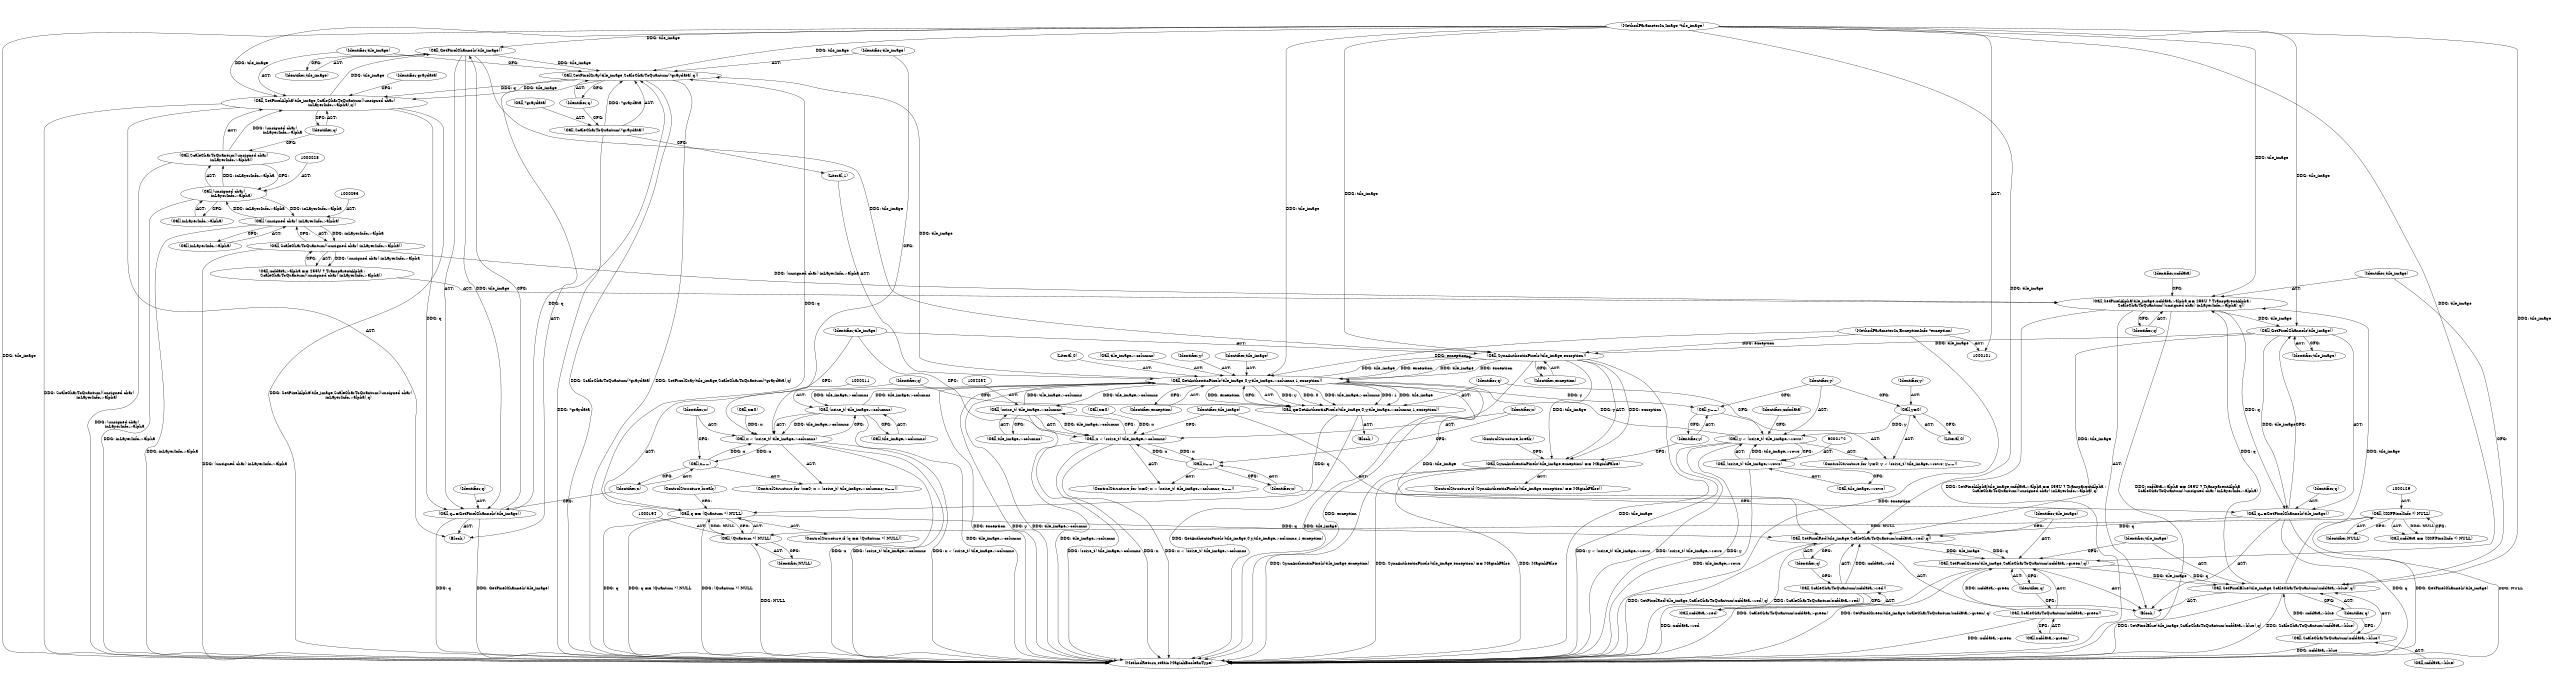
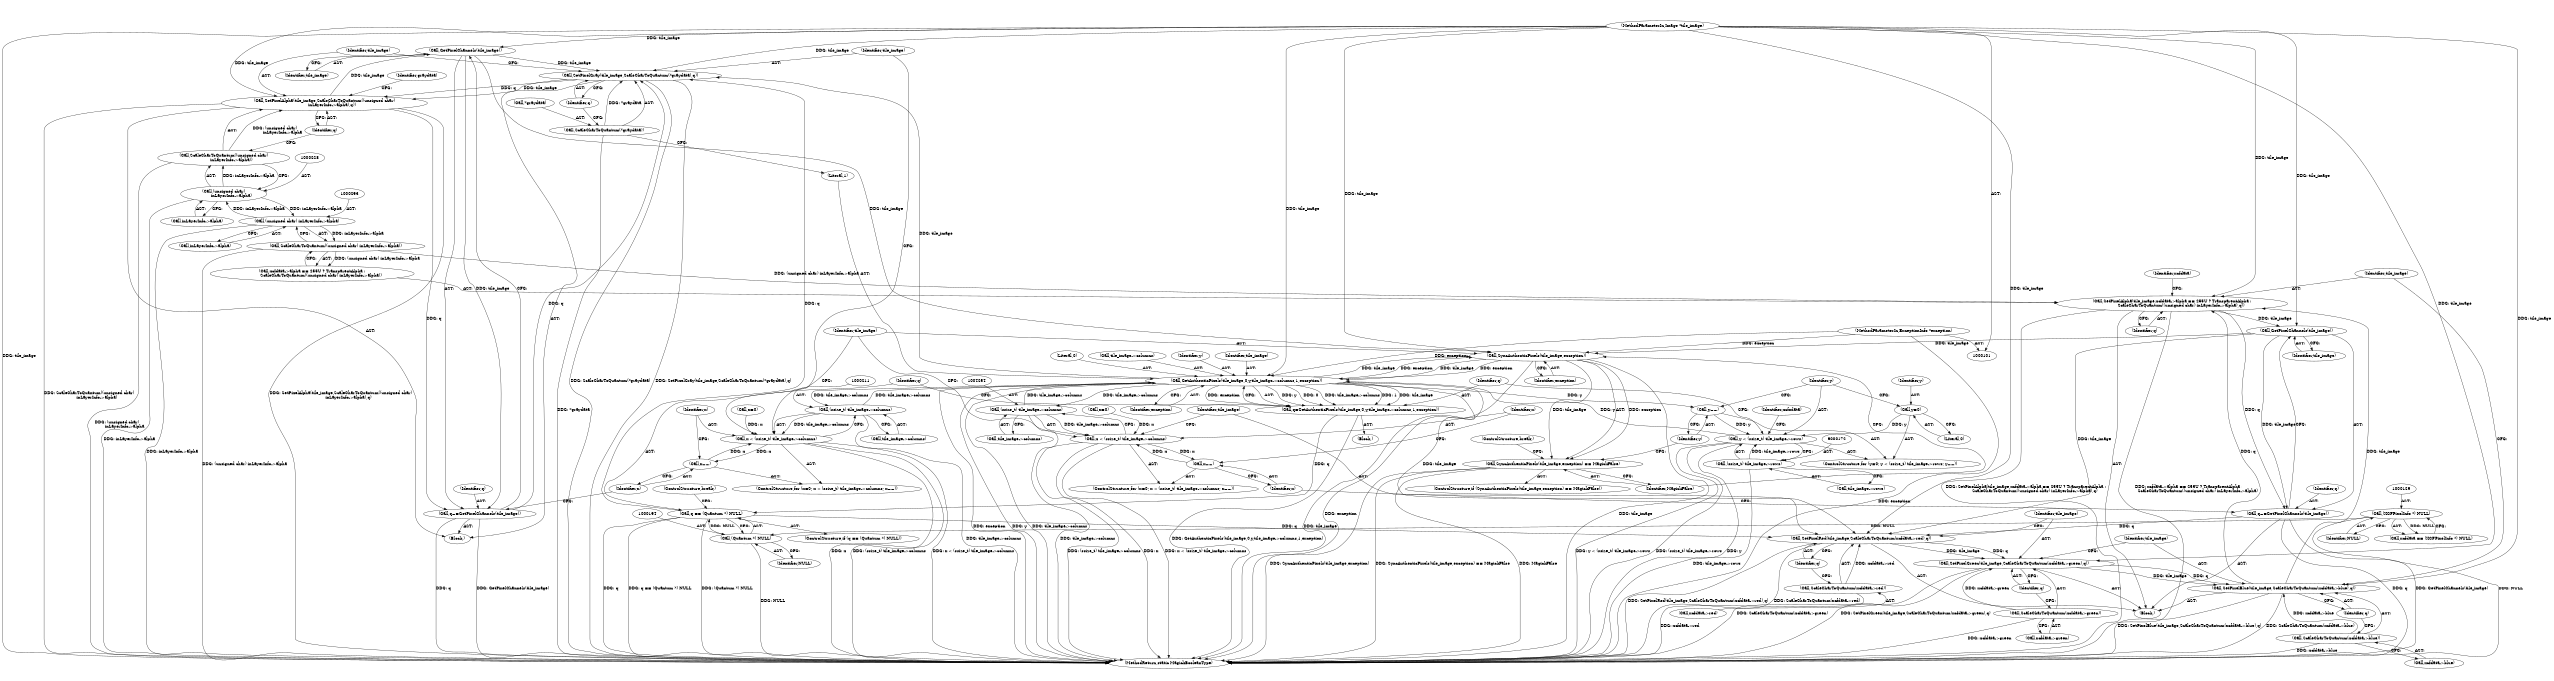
edge "(Call,y++)" -> "(Call,y < (ssize_t) tile_image->rows)": added, label "DDG: y"
node "(Identifier,MagickFalse)": added
edge "(Call,ScaleCharToQuantum(xcfdata->red))" -> "(Call,xcfdata->red)": removed, label "CFG:"
edge "(Call,ScaleCharToQuantum(xcfdata->blue))" -> "(Call,xcfdata->blue)": added, label "CFG:"
